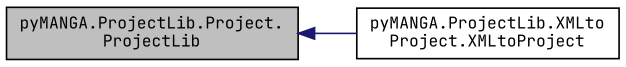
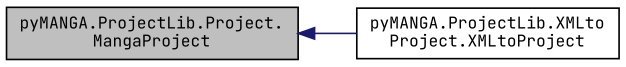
node "pyMANGA.ProjectLib.Project. ProjectLib": label "pyMANGA.ProjectLib.Project. ProjectLib" -> "pyMANGA.ProjectLib.Project. MangaProject"
